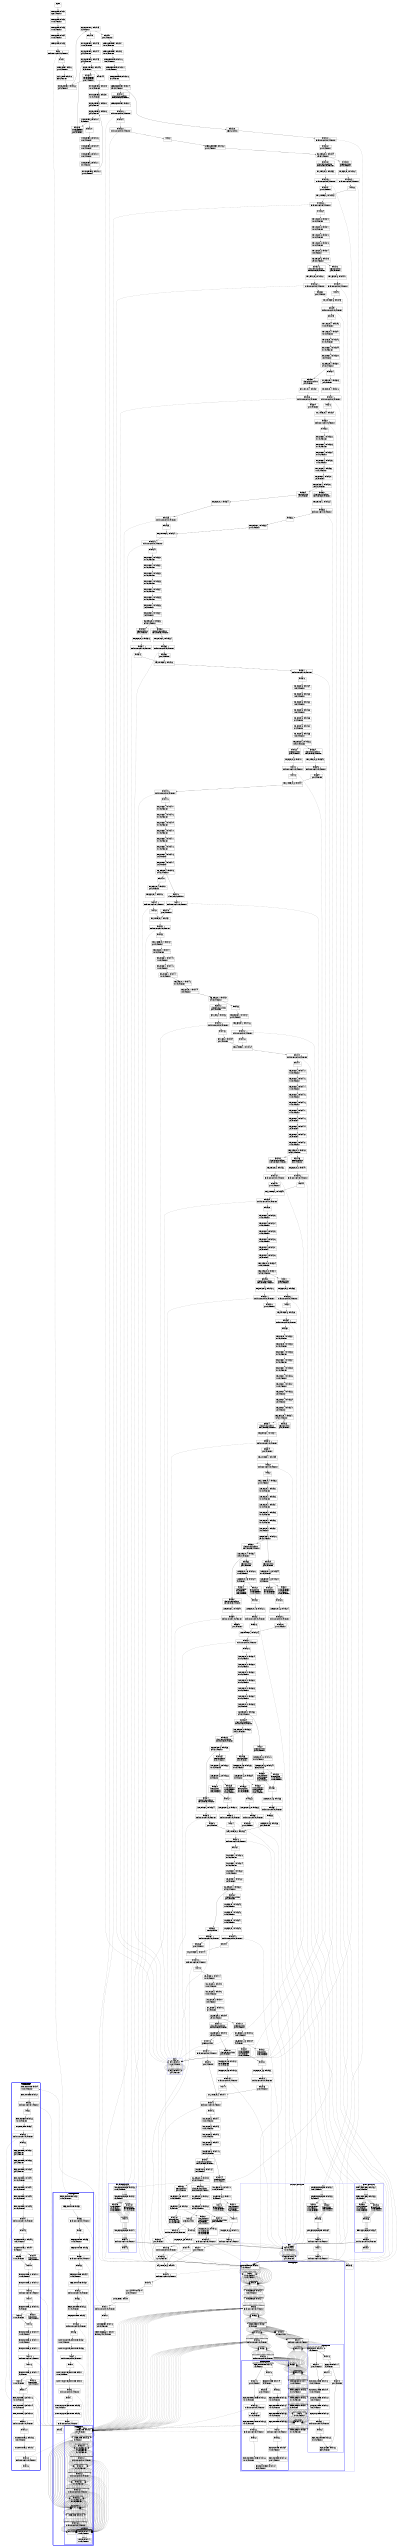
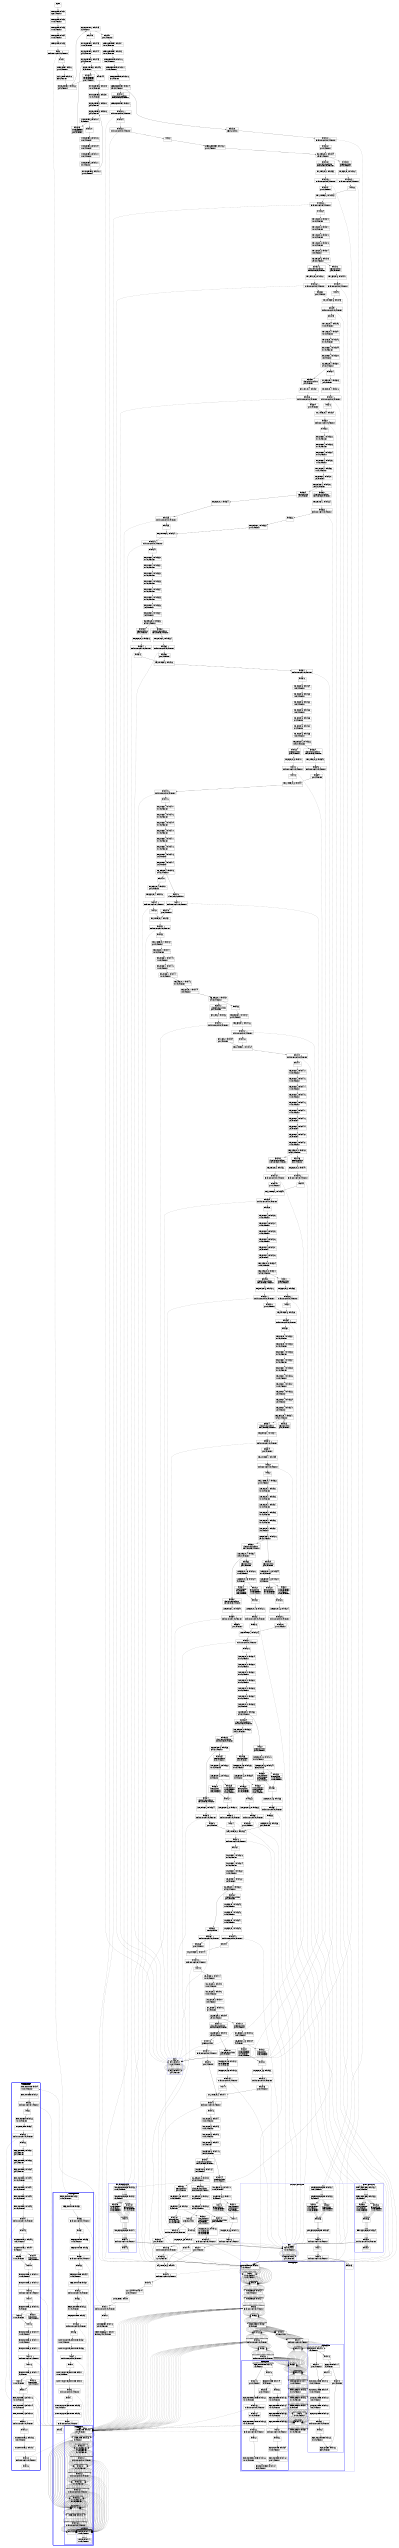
node "Block458": removed
cluster "BAIL-OUT": label "BAIL-OUT" -> "BAIL-PASS"
cluster "FAIL-ROUTINE": label "FAIL-ROUTINE" -> "FAIL-WRITE"
